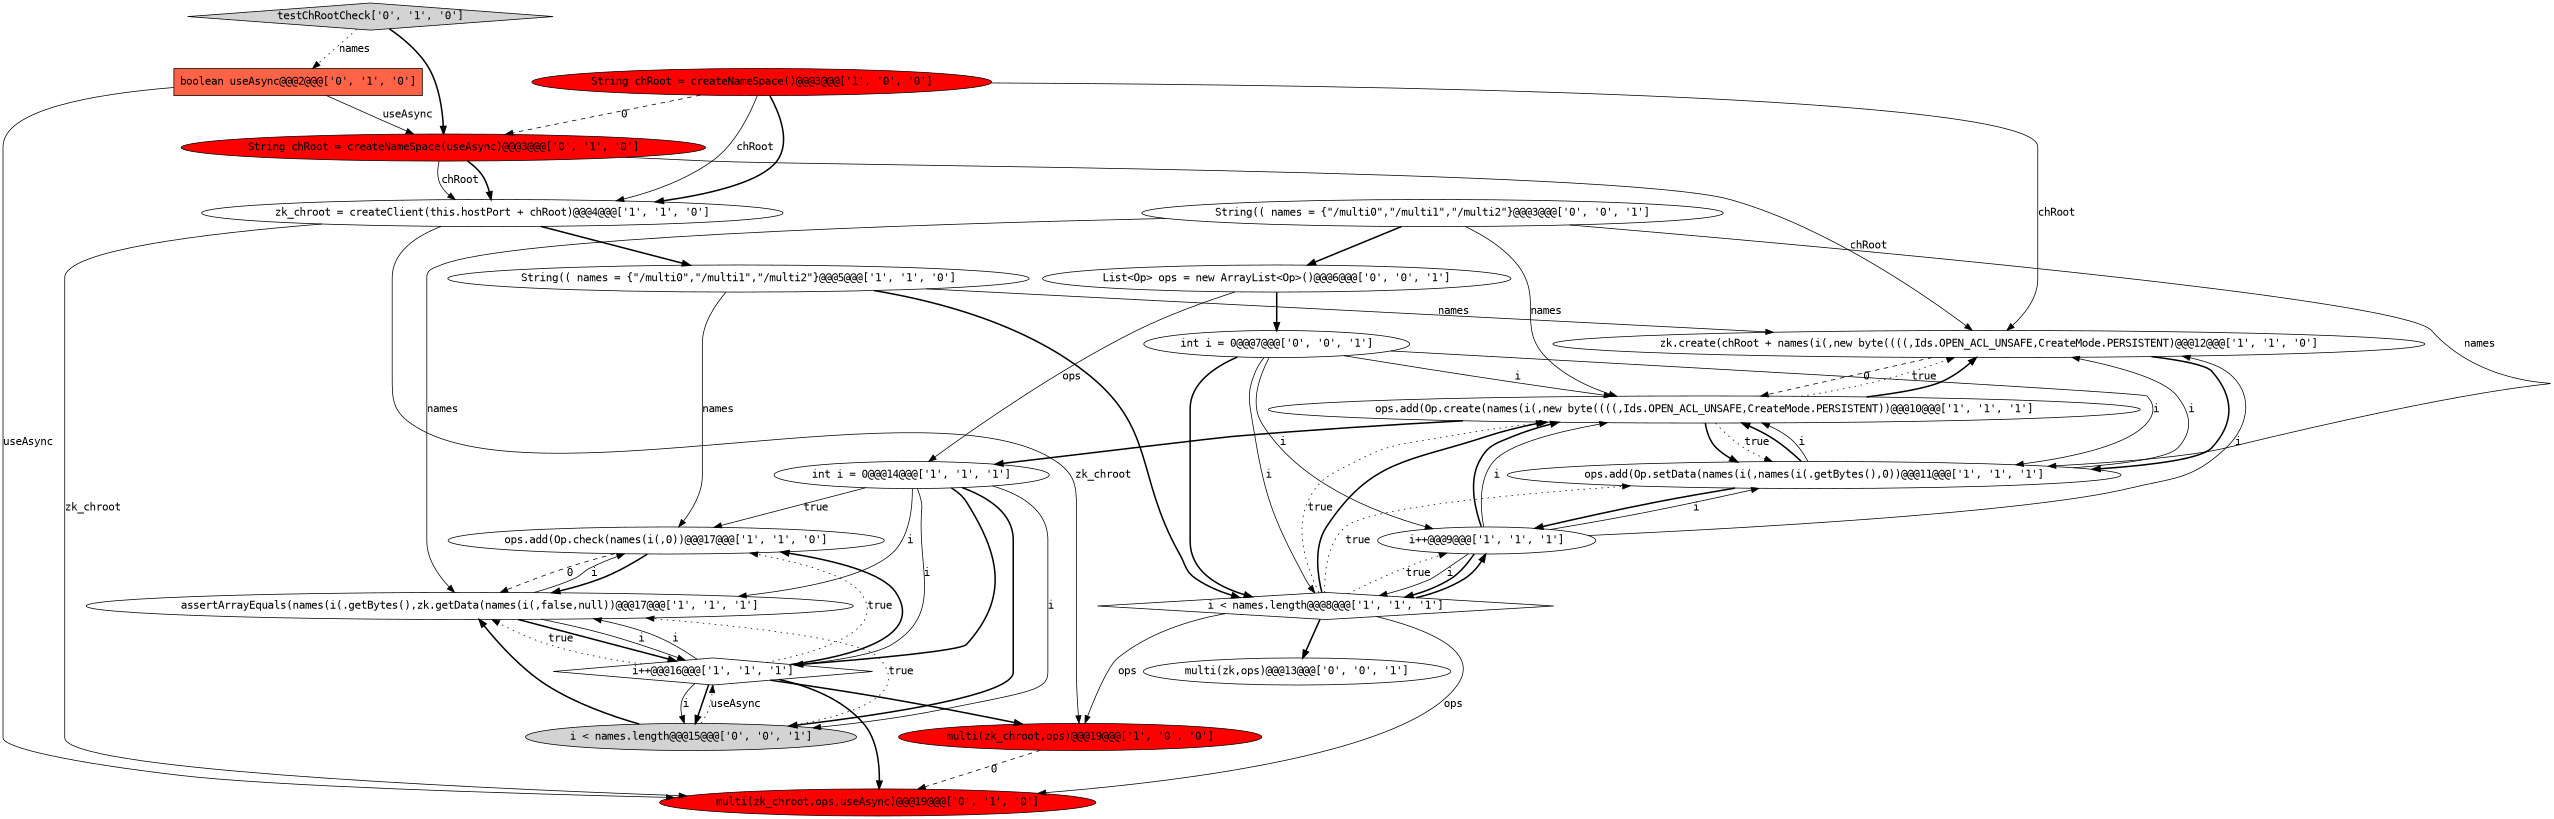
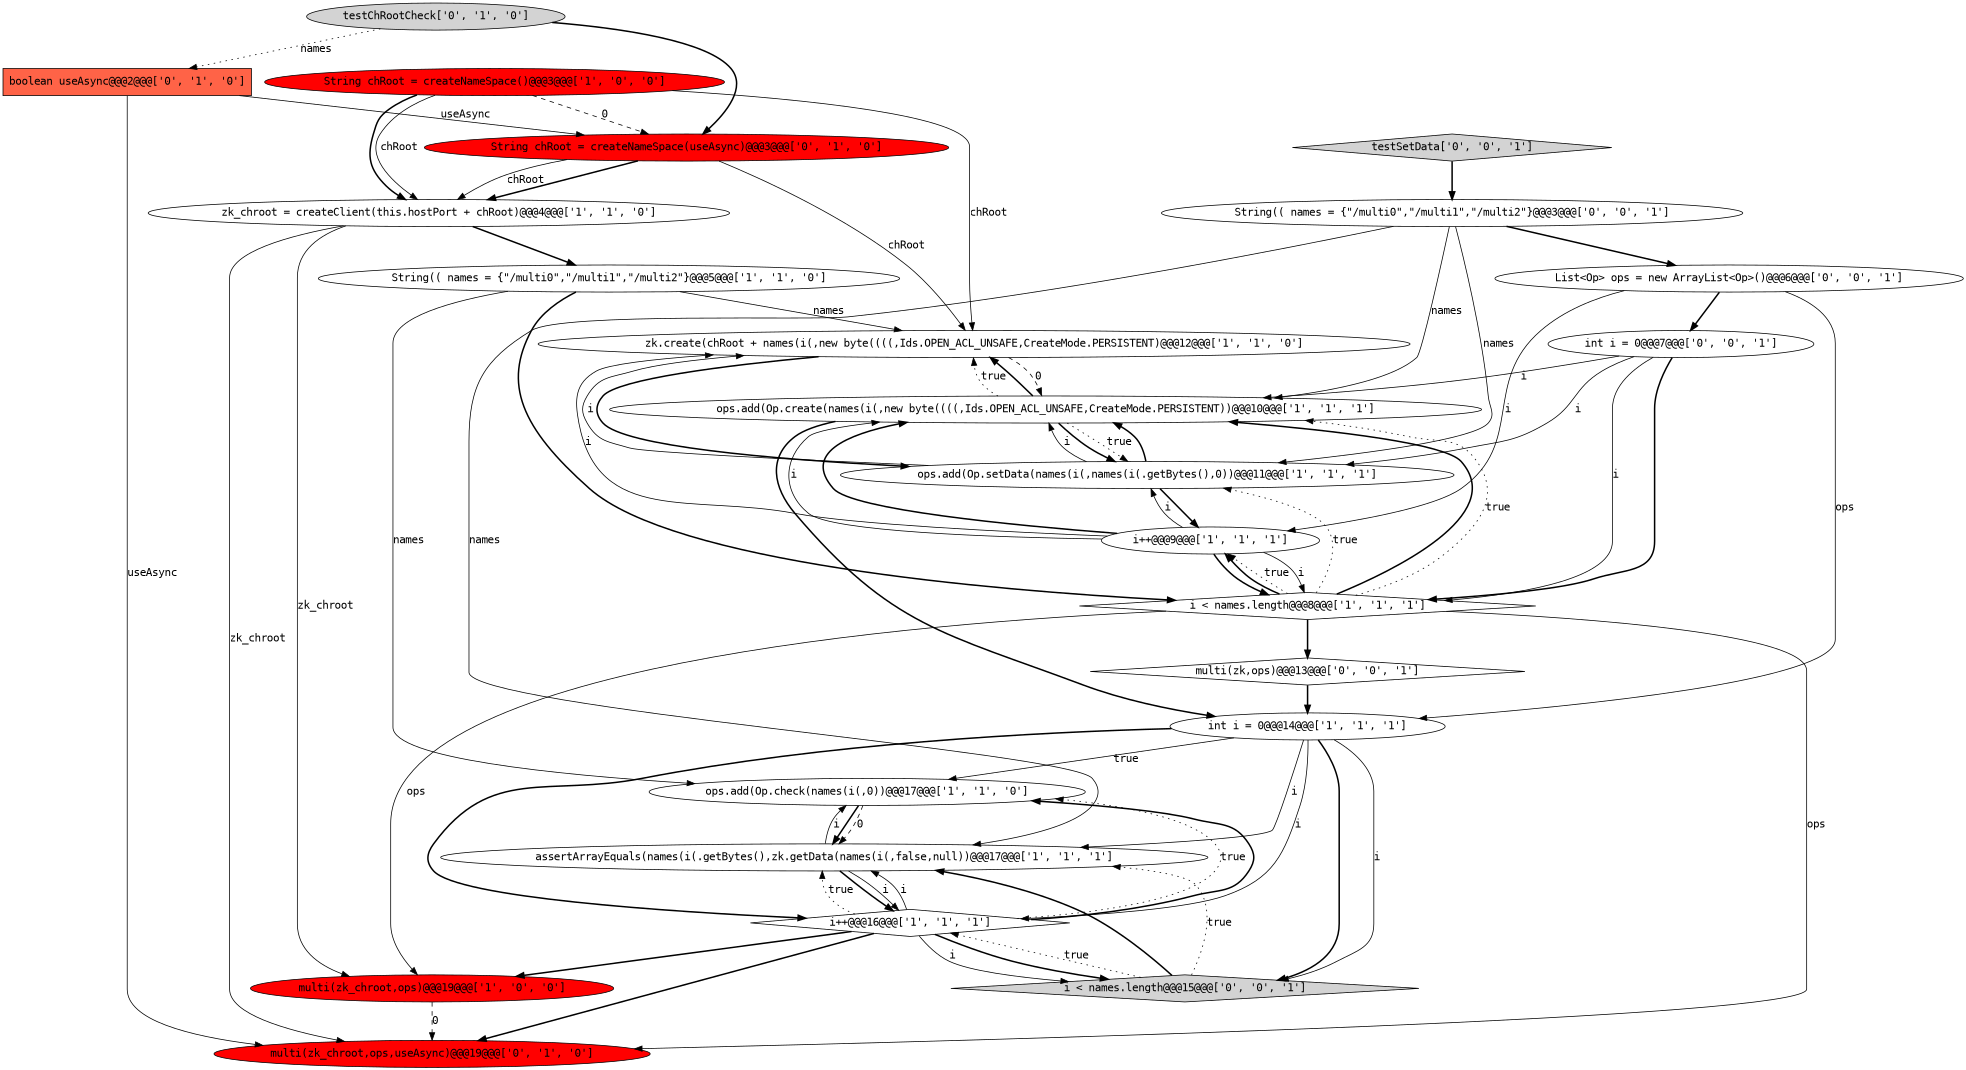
node "testChRootCheck['0', '1', '0']": shape diamond -> ellipse
node "testSetData['0', '0', '1']": added
edge "int i = 0@@@7@@@['0', '0', '1']" -> "i++@@@9@@@['1', '1', '1']": now "List<Op> ops = new ArrayList<Op>()@@@6@@@['0', '0', '1']" -> "i++@@@9@@@['1', '1', '1']"
node "multi(zk,ops)@@@13@@@['0', '0', '1']": shape ellipse -> diamond
edge "multi(zk,ops)@@@13@@@['0', '0', '1']" -> "int i = 0@@@14@@@['1', '1', '1']": added
edge "i < names.length@@@15@@@['0', '0', '1']" -> "i++@@@16@@@['1', '1', '1']": label "useAsync" -> "true"
node "i < names.length@@@15@@@['0', '0', '1']": shape ellipse -> diamond
